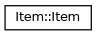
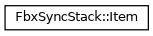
node "Item::Item": label "Item::Item" -> "FbxSyncStack::Item"
